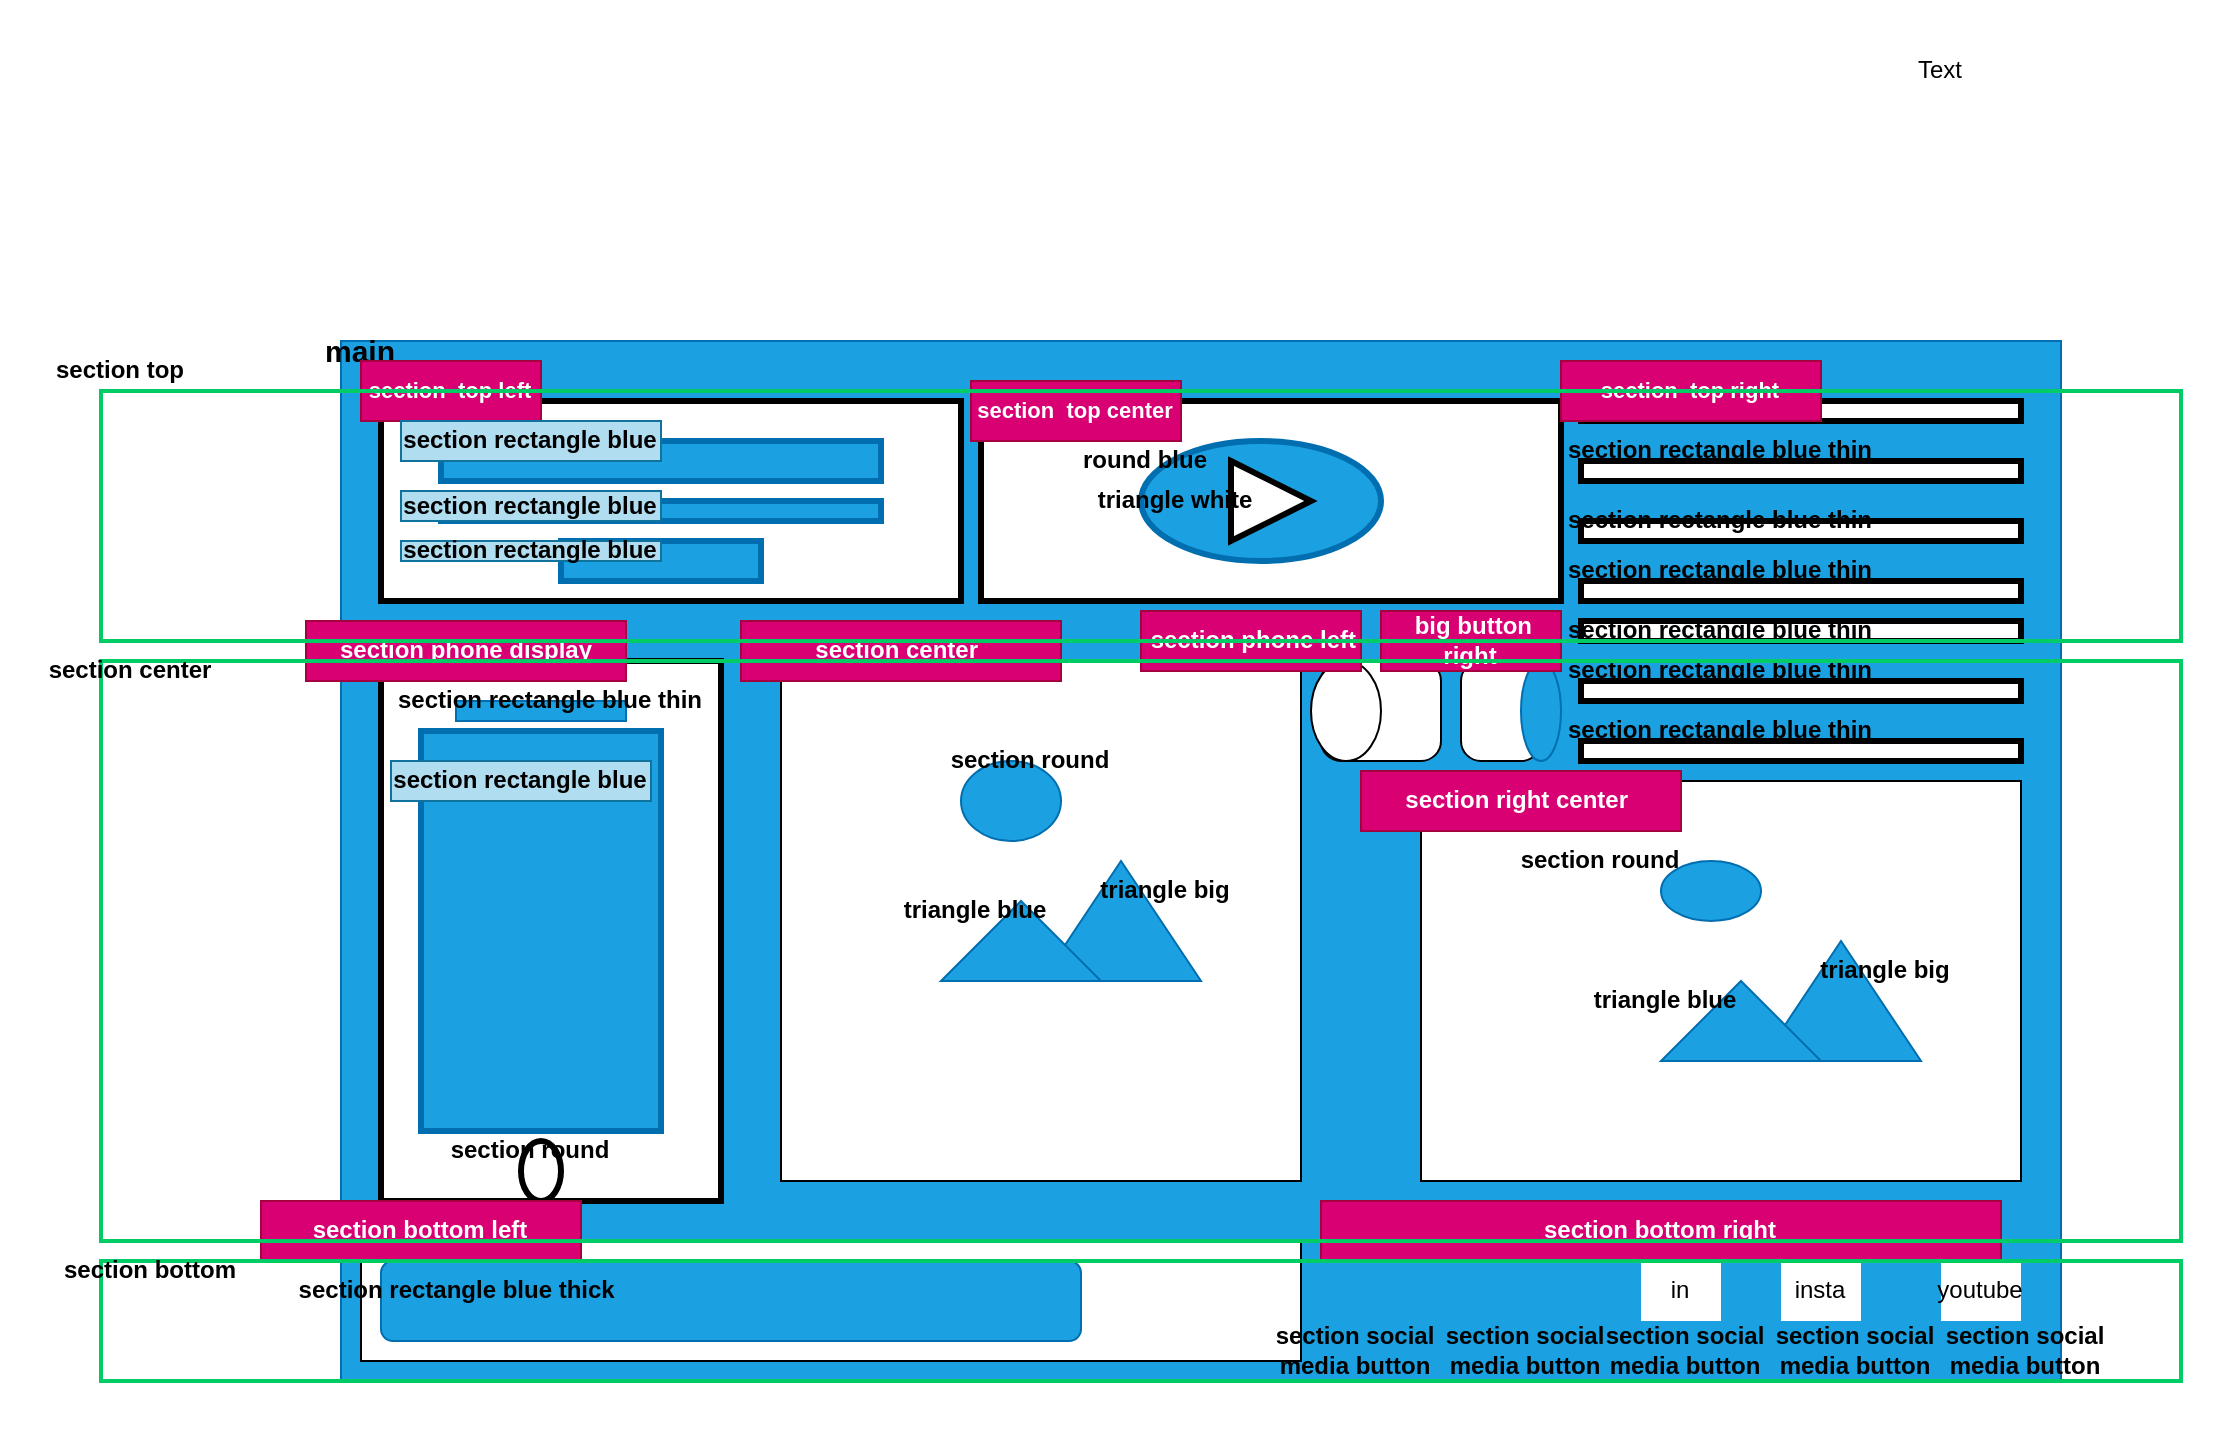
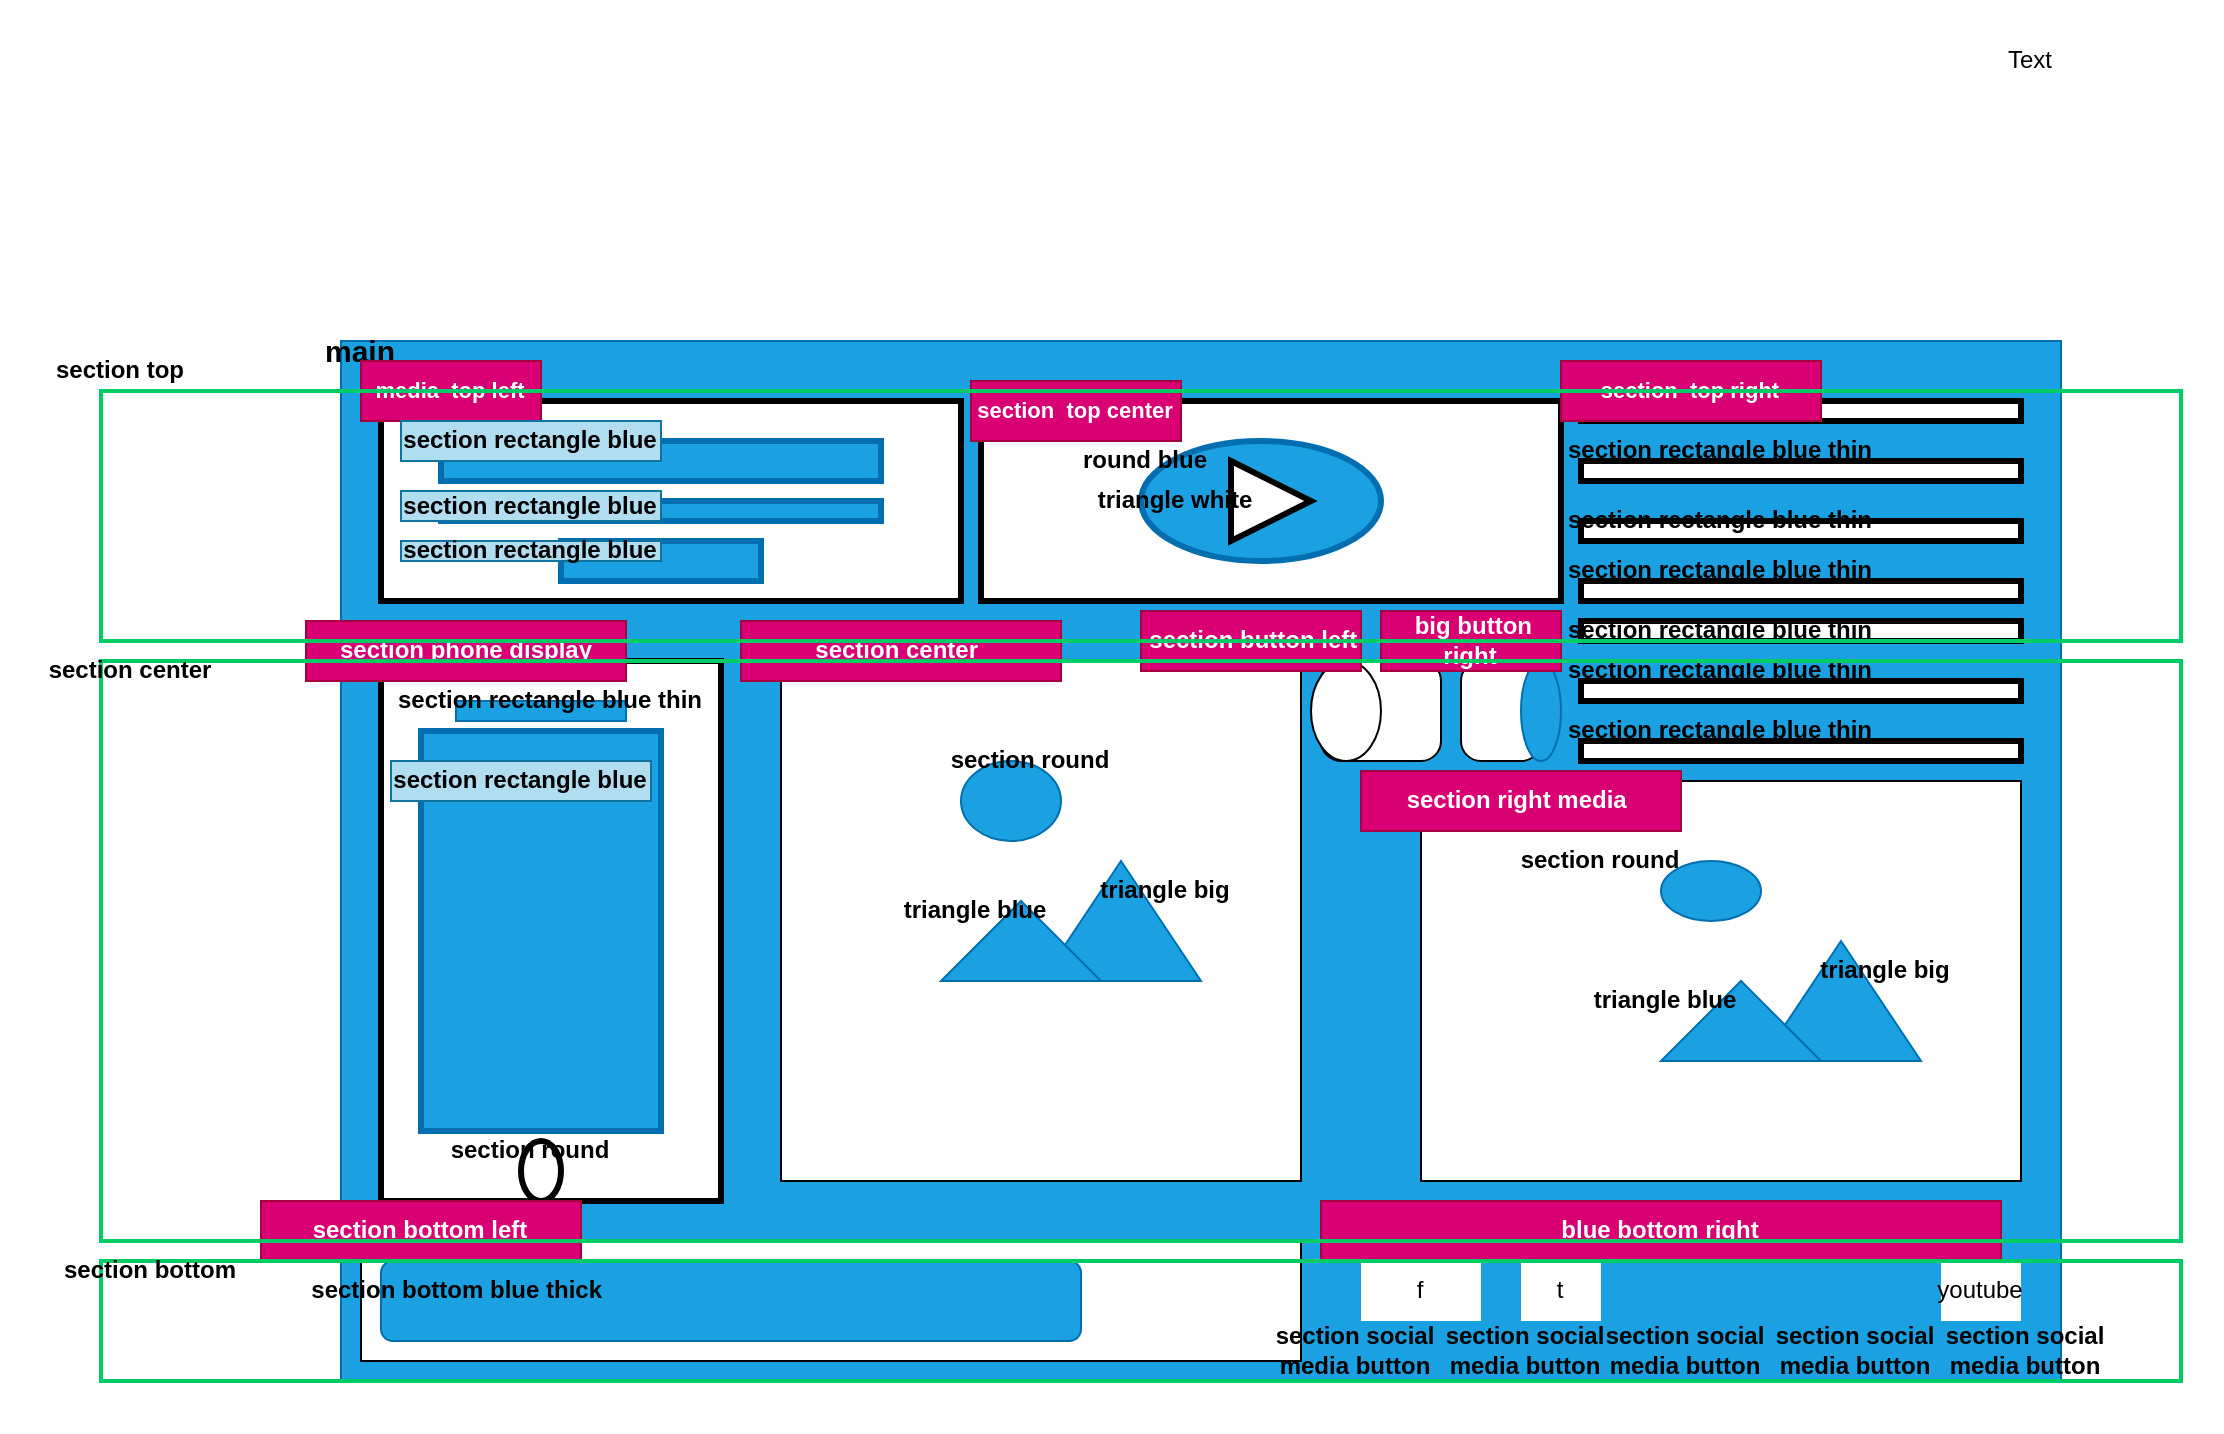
node "Text": moved (1941, 71) -> (2031, 61)
node "section top left": label "section top left" -> "media top left"
node "section phone left": label "section phone left" -> "section button left"
node "section right center": label "section right center" -> "section right media"
node "section bottom right": label "section bottom right" -> "blue bottom right"
node "section rectangle blue thick": label "section rectangle blue thick" -> "section bottom blue thick"
node "f": added
node "t": added
node "in": removed
node "insta": removed
